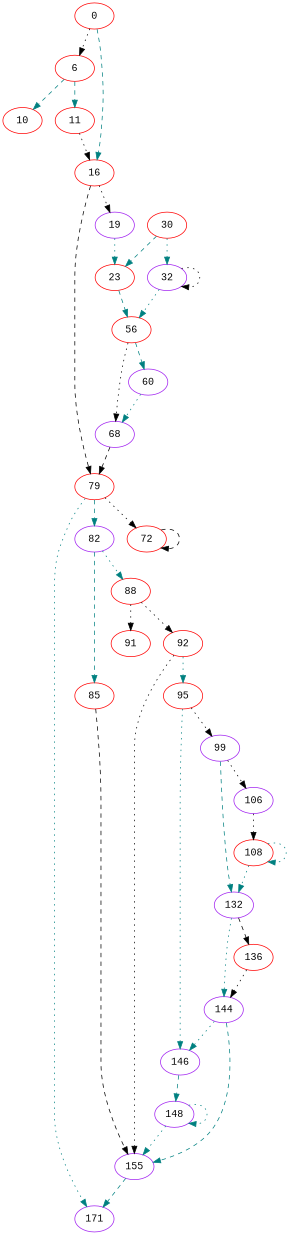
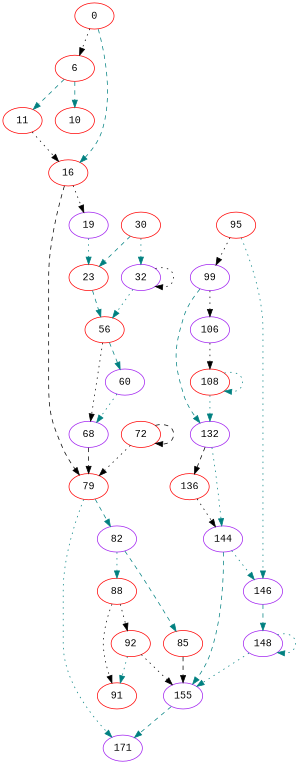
edge "79" -> "72": reversed
edge "92" -> "95": now "92" -> "91"
